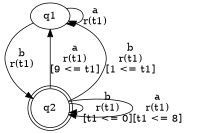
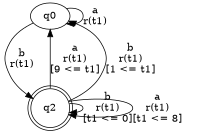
node "q1": label "q1" -> "q0"
